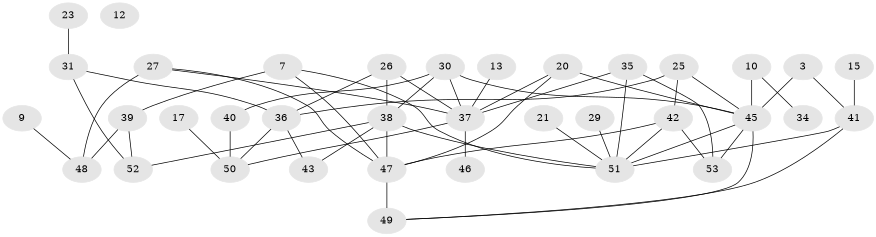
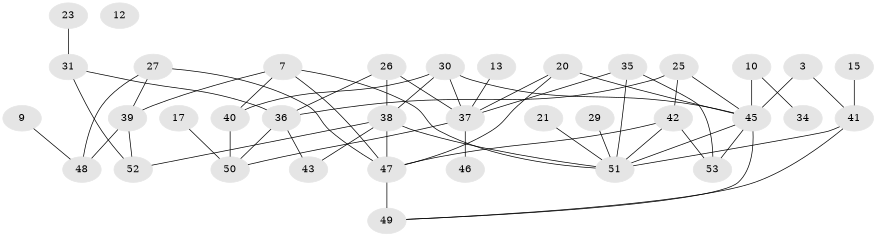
edge "27" -- "37": now "27" -- "39"
edge "7" -- "40": added
